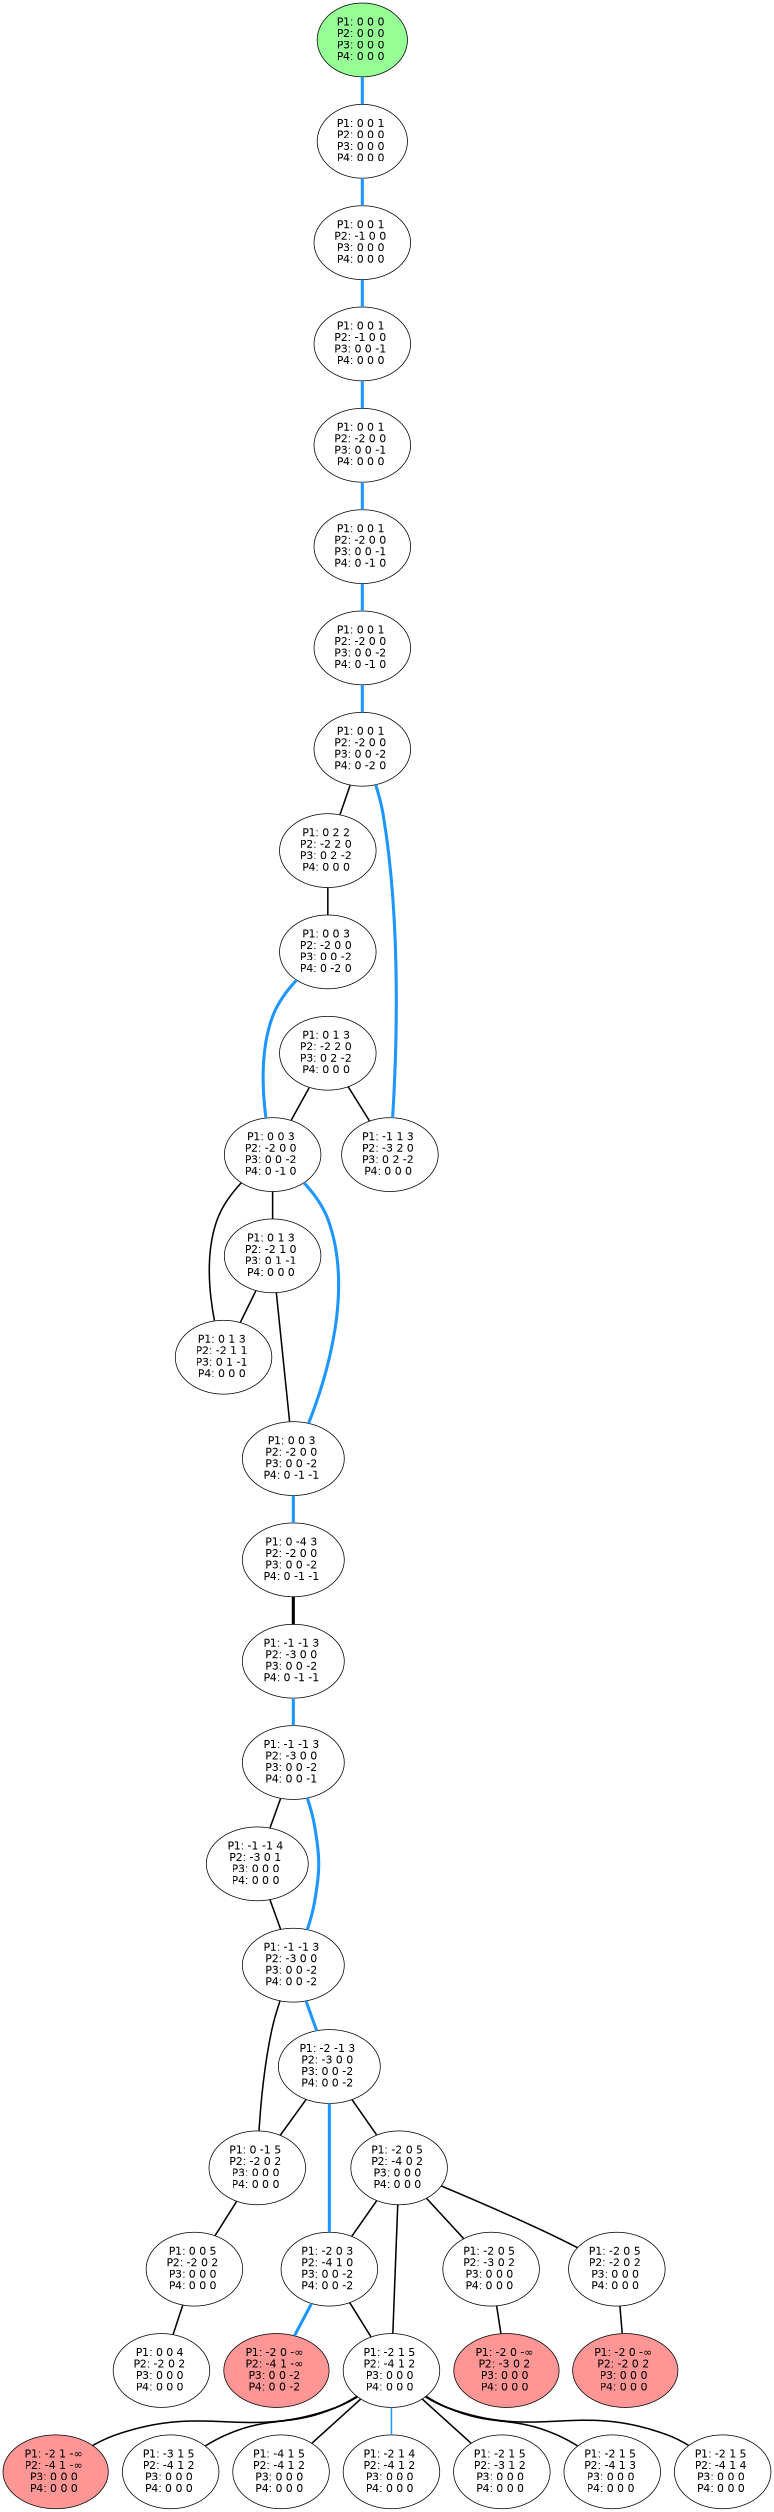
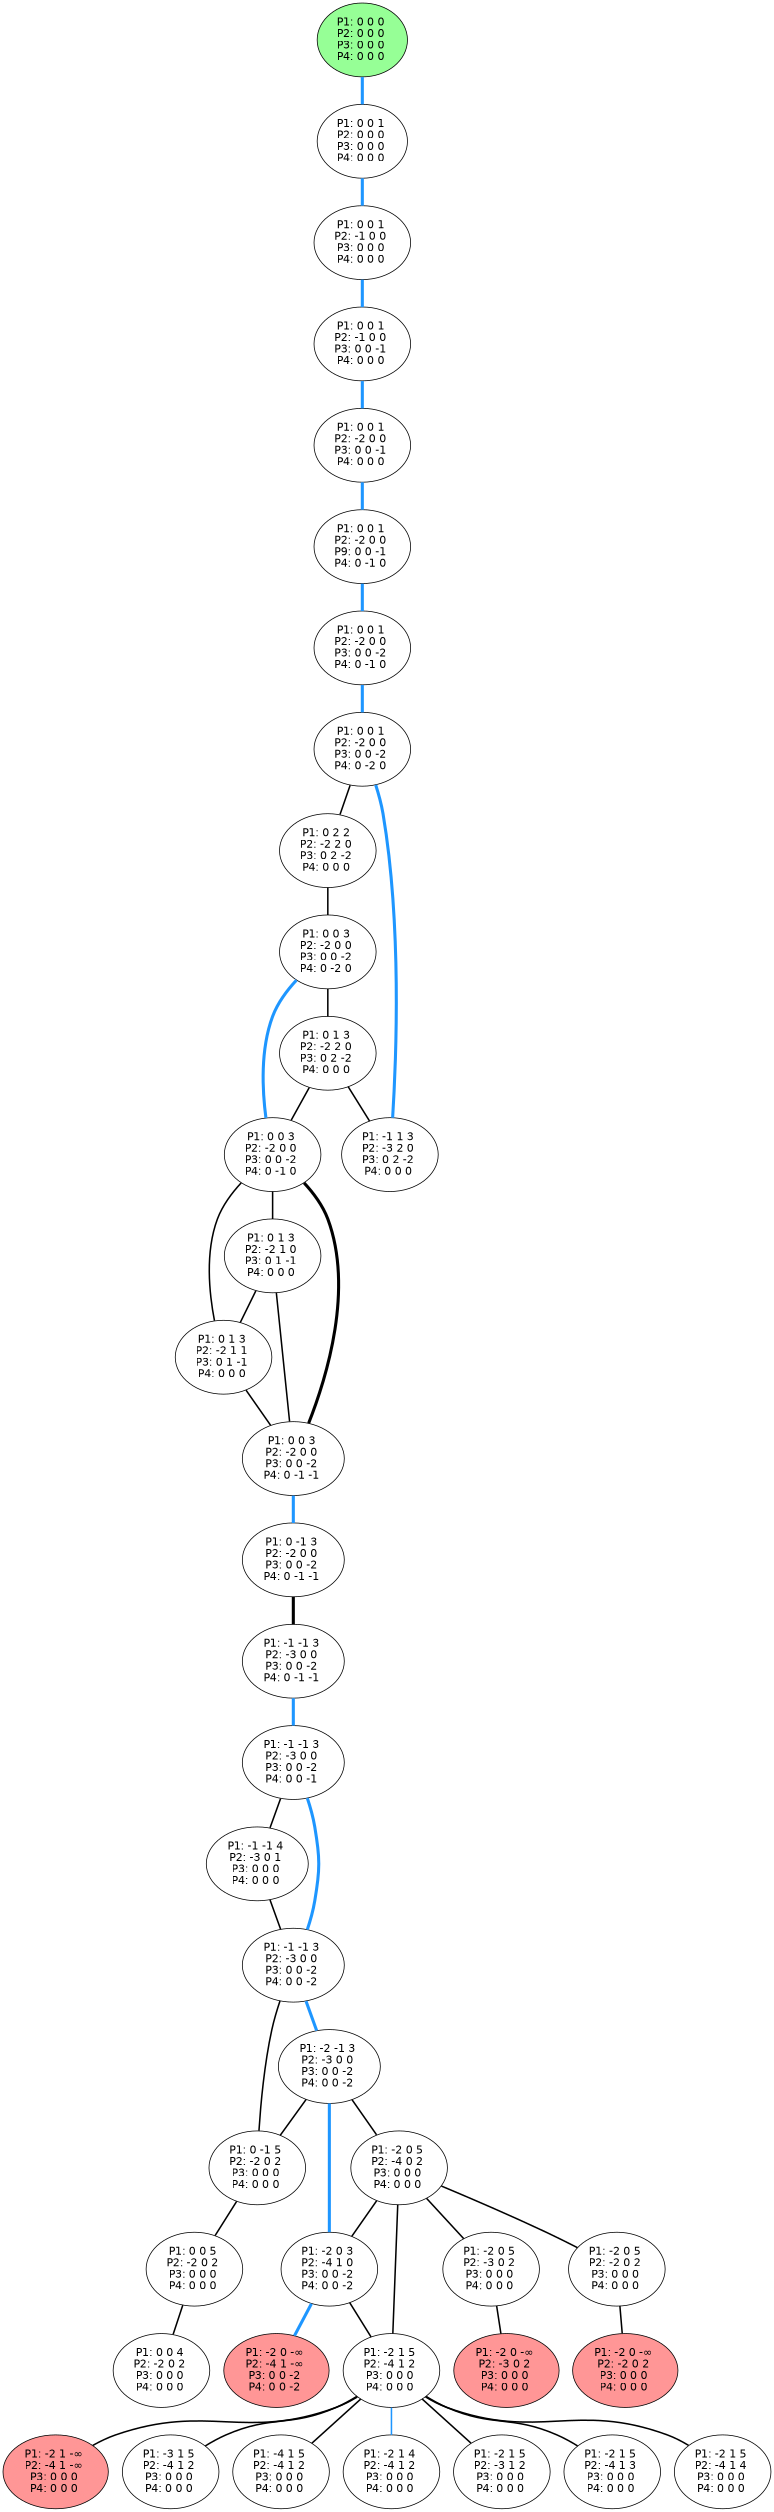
node "P1: 0 0 1 P2: -2 0 0 P3: 0 0 -1 P4: 0 -1 0": label "P1: 0 0 1 P2: -2 0 0 P3: 0 0 -1 P4: 0 -1 0" -> "P1: 0 0 1 P2: -2 0 0 P9: 0 0 -1 P4: 0 -1 0"
edge "P1: 0 0 3 P2: -2 0 0 P3: 0 0 -2 P4: 0 -2 0" -- "P1: 0 1 3 P2: -2 2 0 P3: 0 2 -2 P4: 0 0 0": added
edge "P1: 0 0 3 P2: -2 0 0 P3: 0 0 -2 P4: 0 -1 0" -- "P1: 0 0 3 P2: -2 0 0 P3: 0 0 -2 P4: 0 -1 -1": color #1e96ff -> black
edge "P1: 0 1 3 P2: -2 1 1 P3: 0 1 -1 P4: 0 0 0" -- "P1: 0 0 3 P2: -2 0 0 P3: 0 0 -2 P4: 0 -1 -1": added
node "P1: 0 -4 3 P2: -2 0 0 P3: 0 0 -2 P4: 0 -1 -1": label "P1: 0 -4 3 P2: -2 0 0 P3: 0 0 -2 P4: 0 -1 -1" -> "P1: 0 -1 3 P2: -2 0 0 P3: 0 0 -2 P4: 0 -1 -1"
